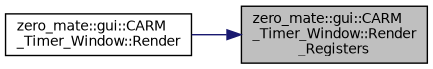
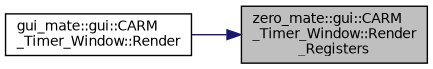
node "zero_mate::gui::CARM _Timer_Window::Render": label "zero_mate::gui::CARM _Timer_Window::Render" -> "gui_mate::gui::CARM _Timer_Window::Render"
